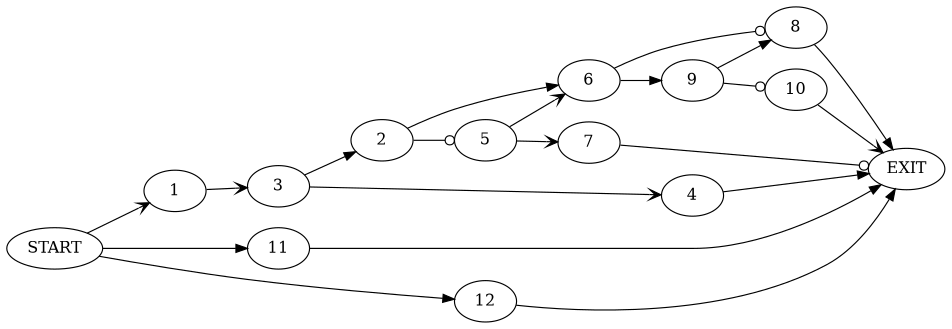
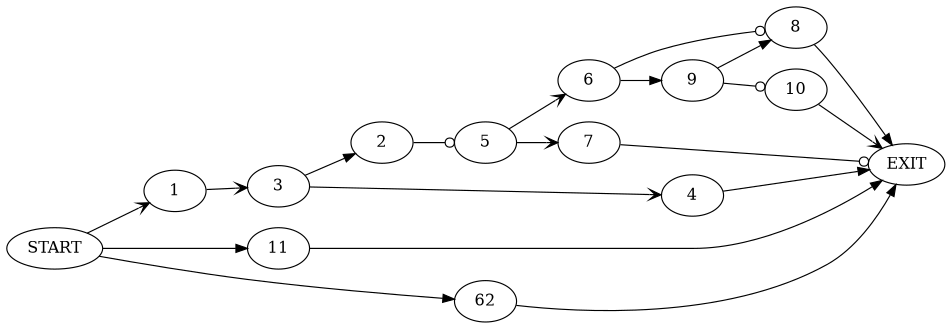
edge "2" -> "6": removed
node "12": label "12" -> "62"
